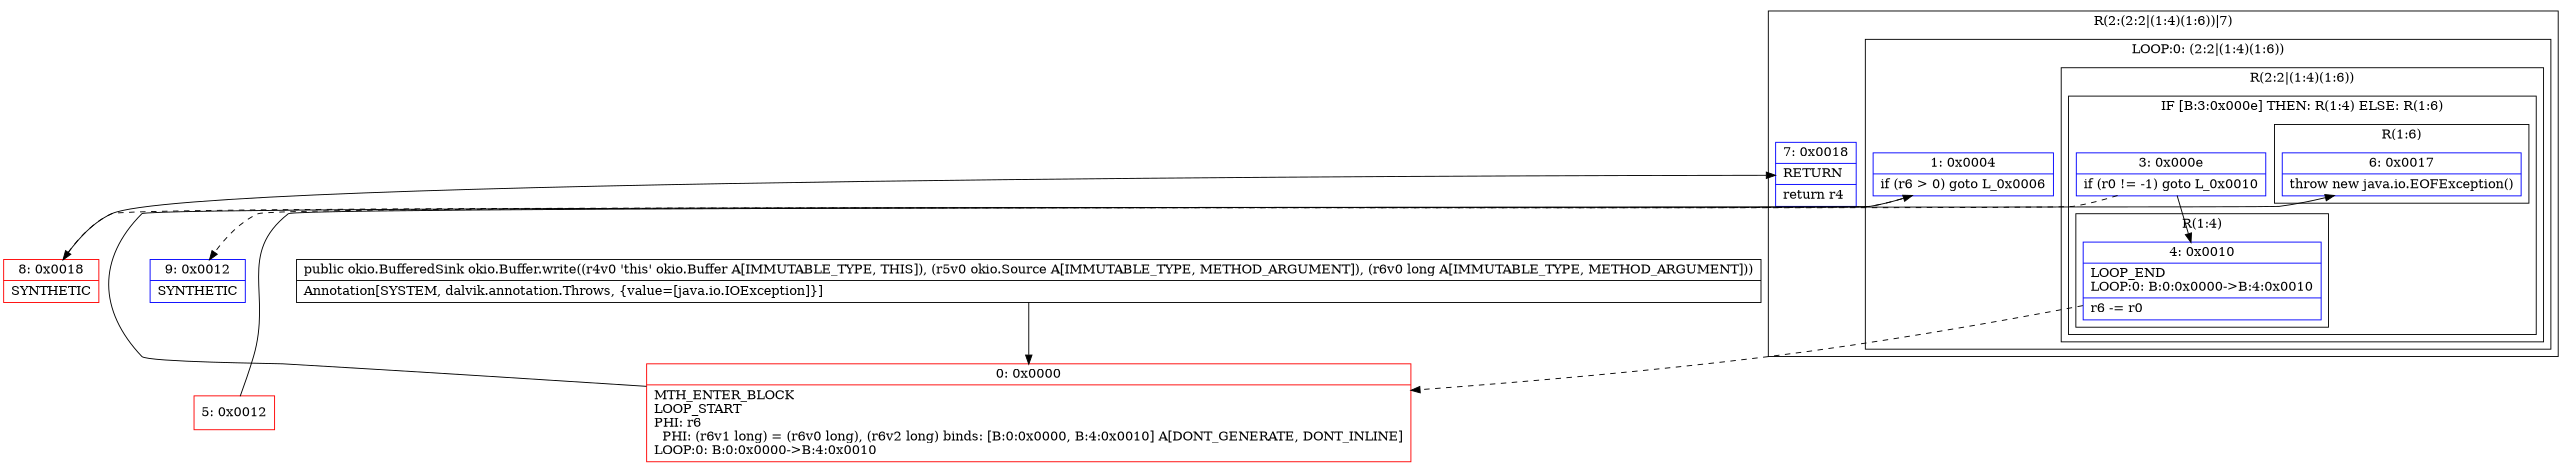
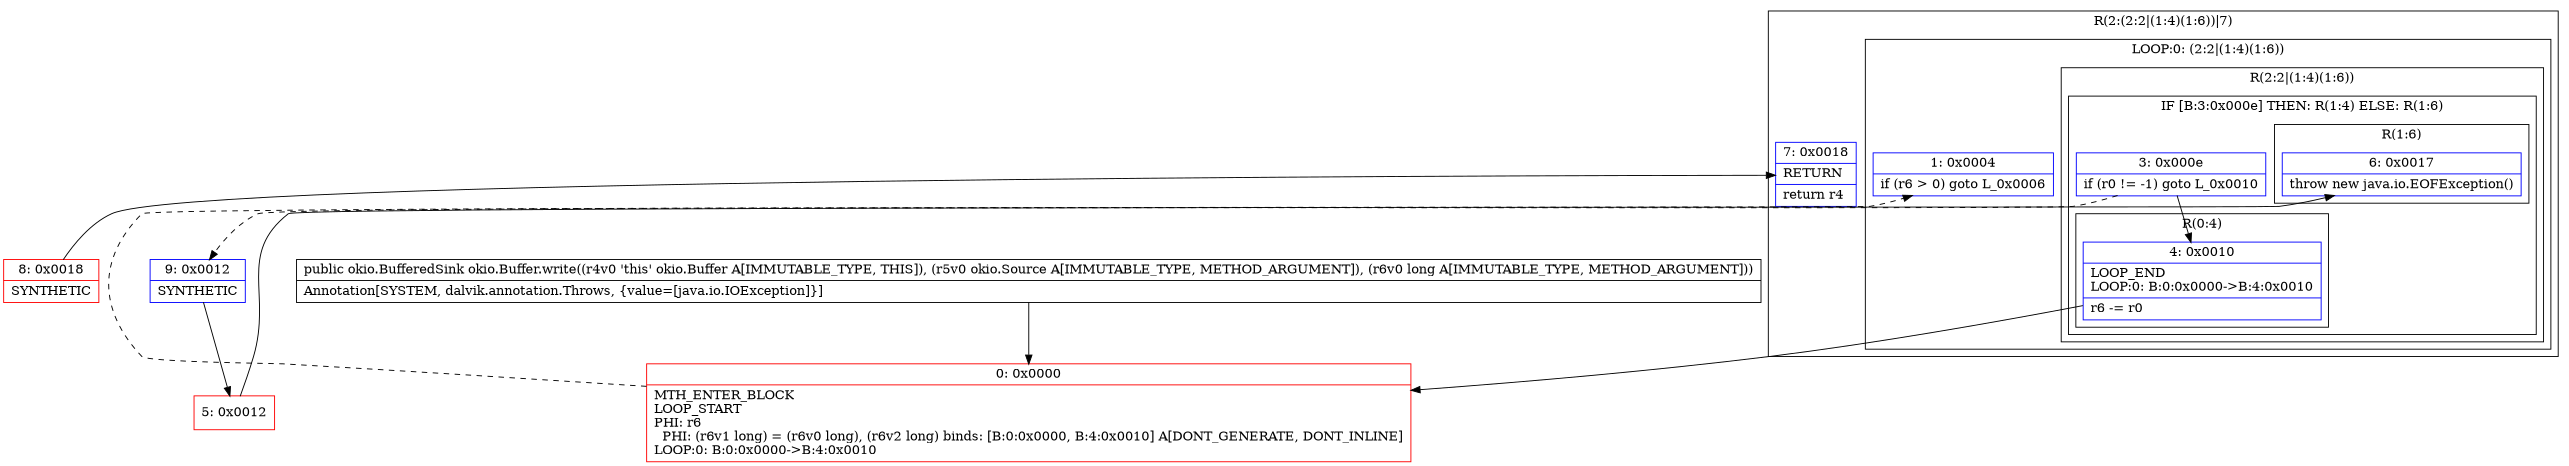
edge "1: 0x0004" -> "8: 0x0018": removed
cluster "R(1:4)": label "R(1:4)" -> "R(0:4)"
edge "0: 0x0000" -> "1: 0x0004": style solid -> dashed
edge "9: 0x0012" -> "5: 0x0012": added
edge "4: 0x0010" -> "0: 0x0000": style dashed -> solid
